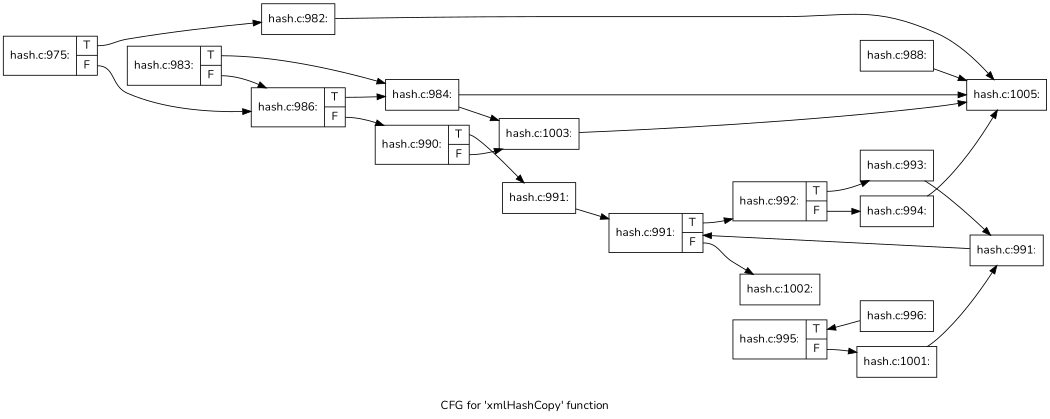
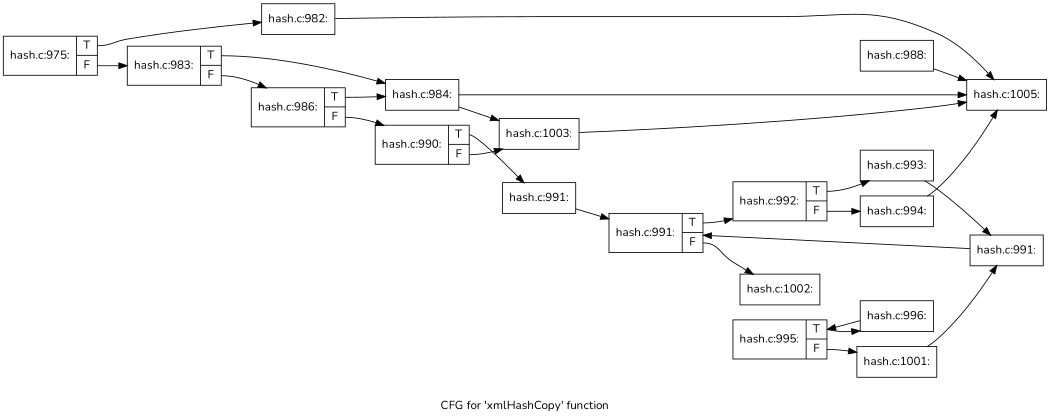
edge "hash.c:975:" -> "hash.c:986:": now "hash.c:975:" -> "hash.c:983:"
edge "hash.c:995:" -> "hash.c:996:": added
